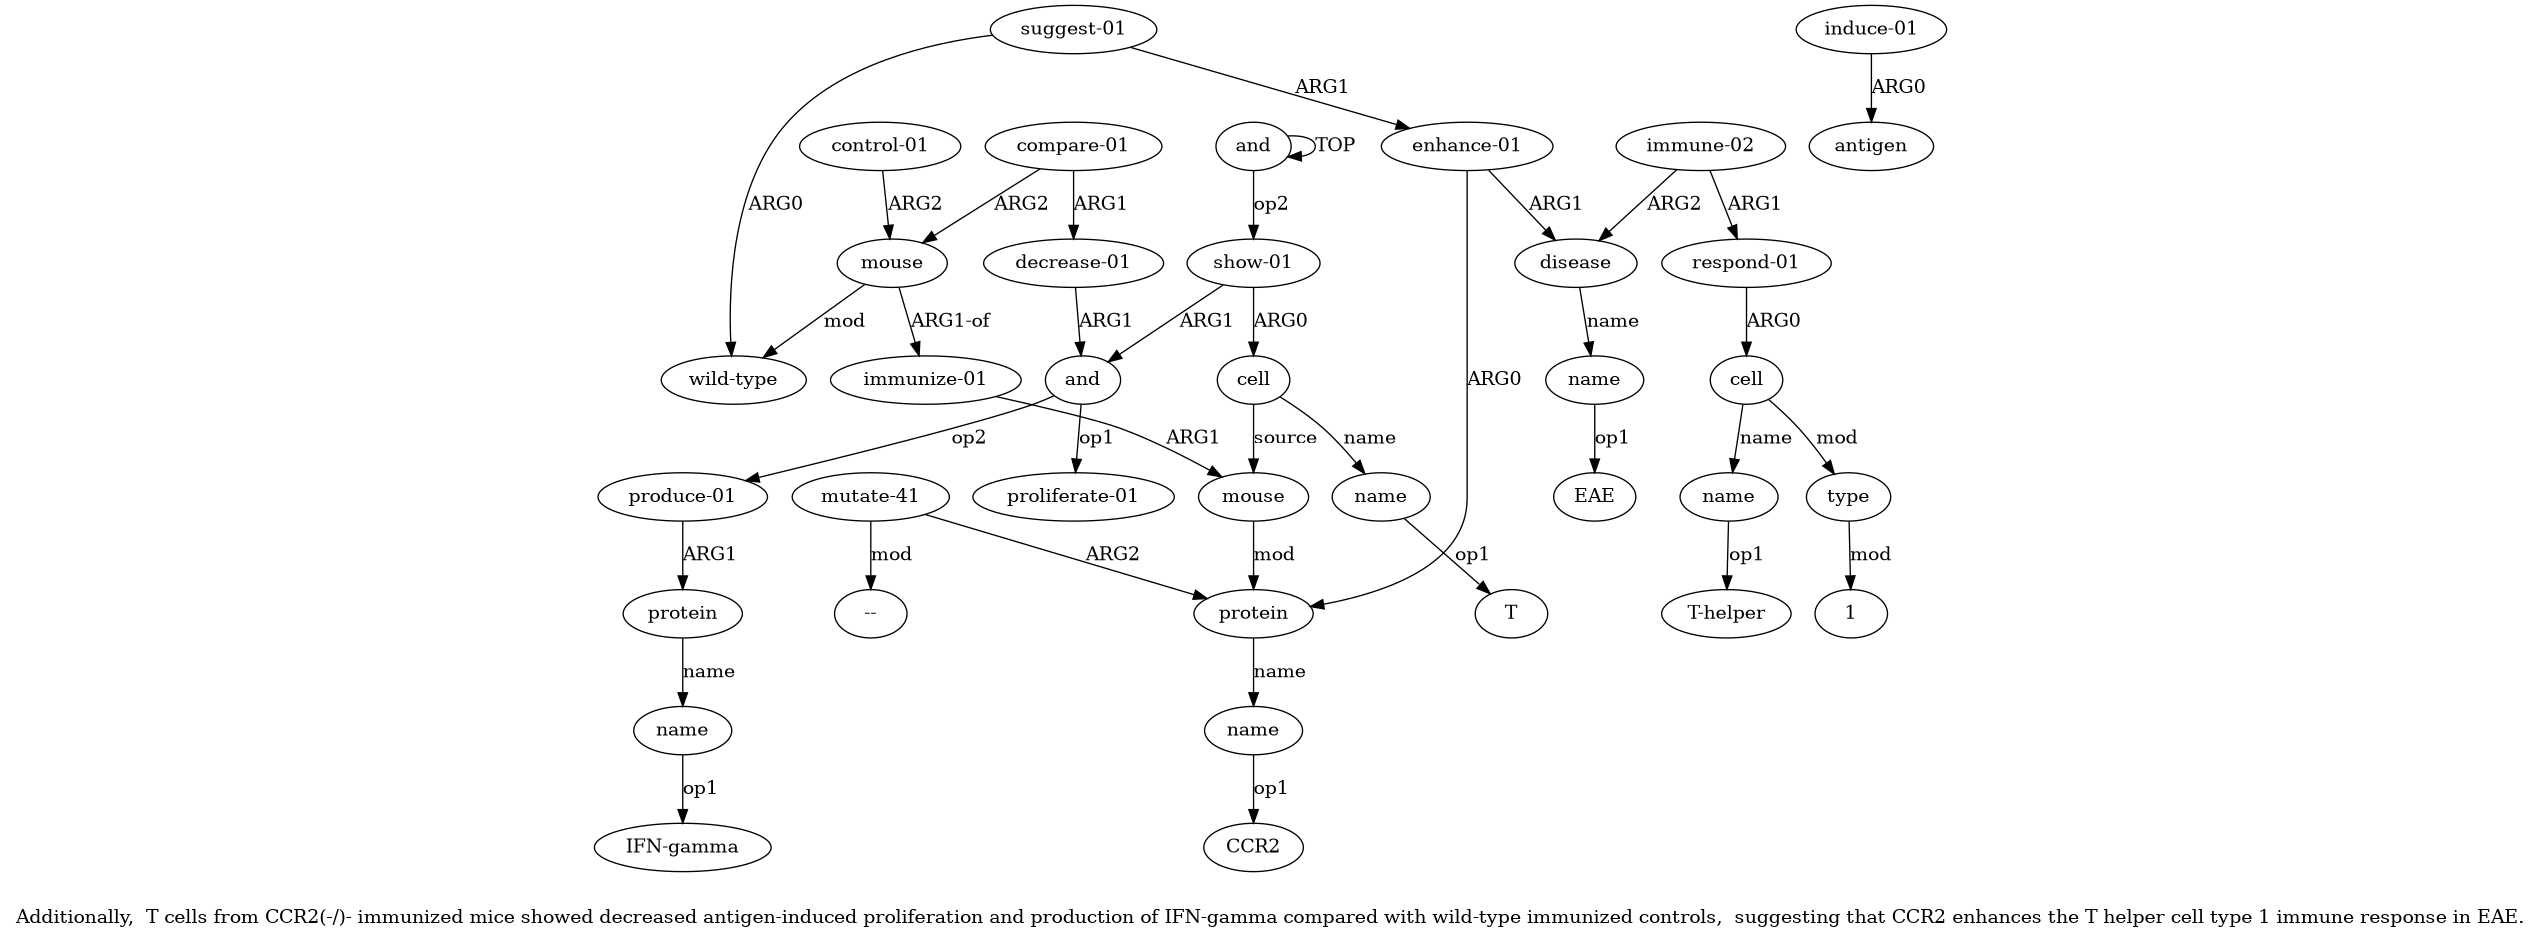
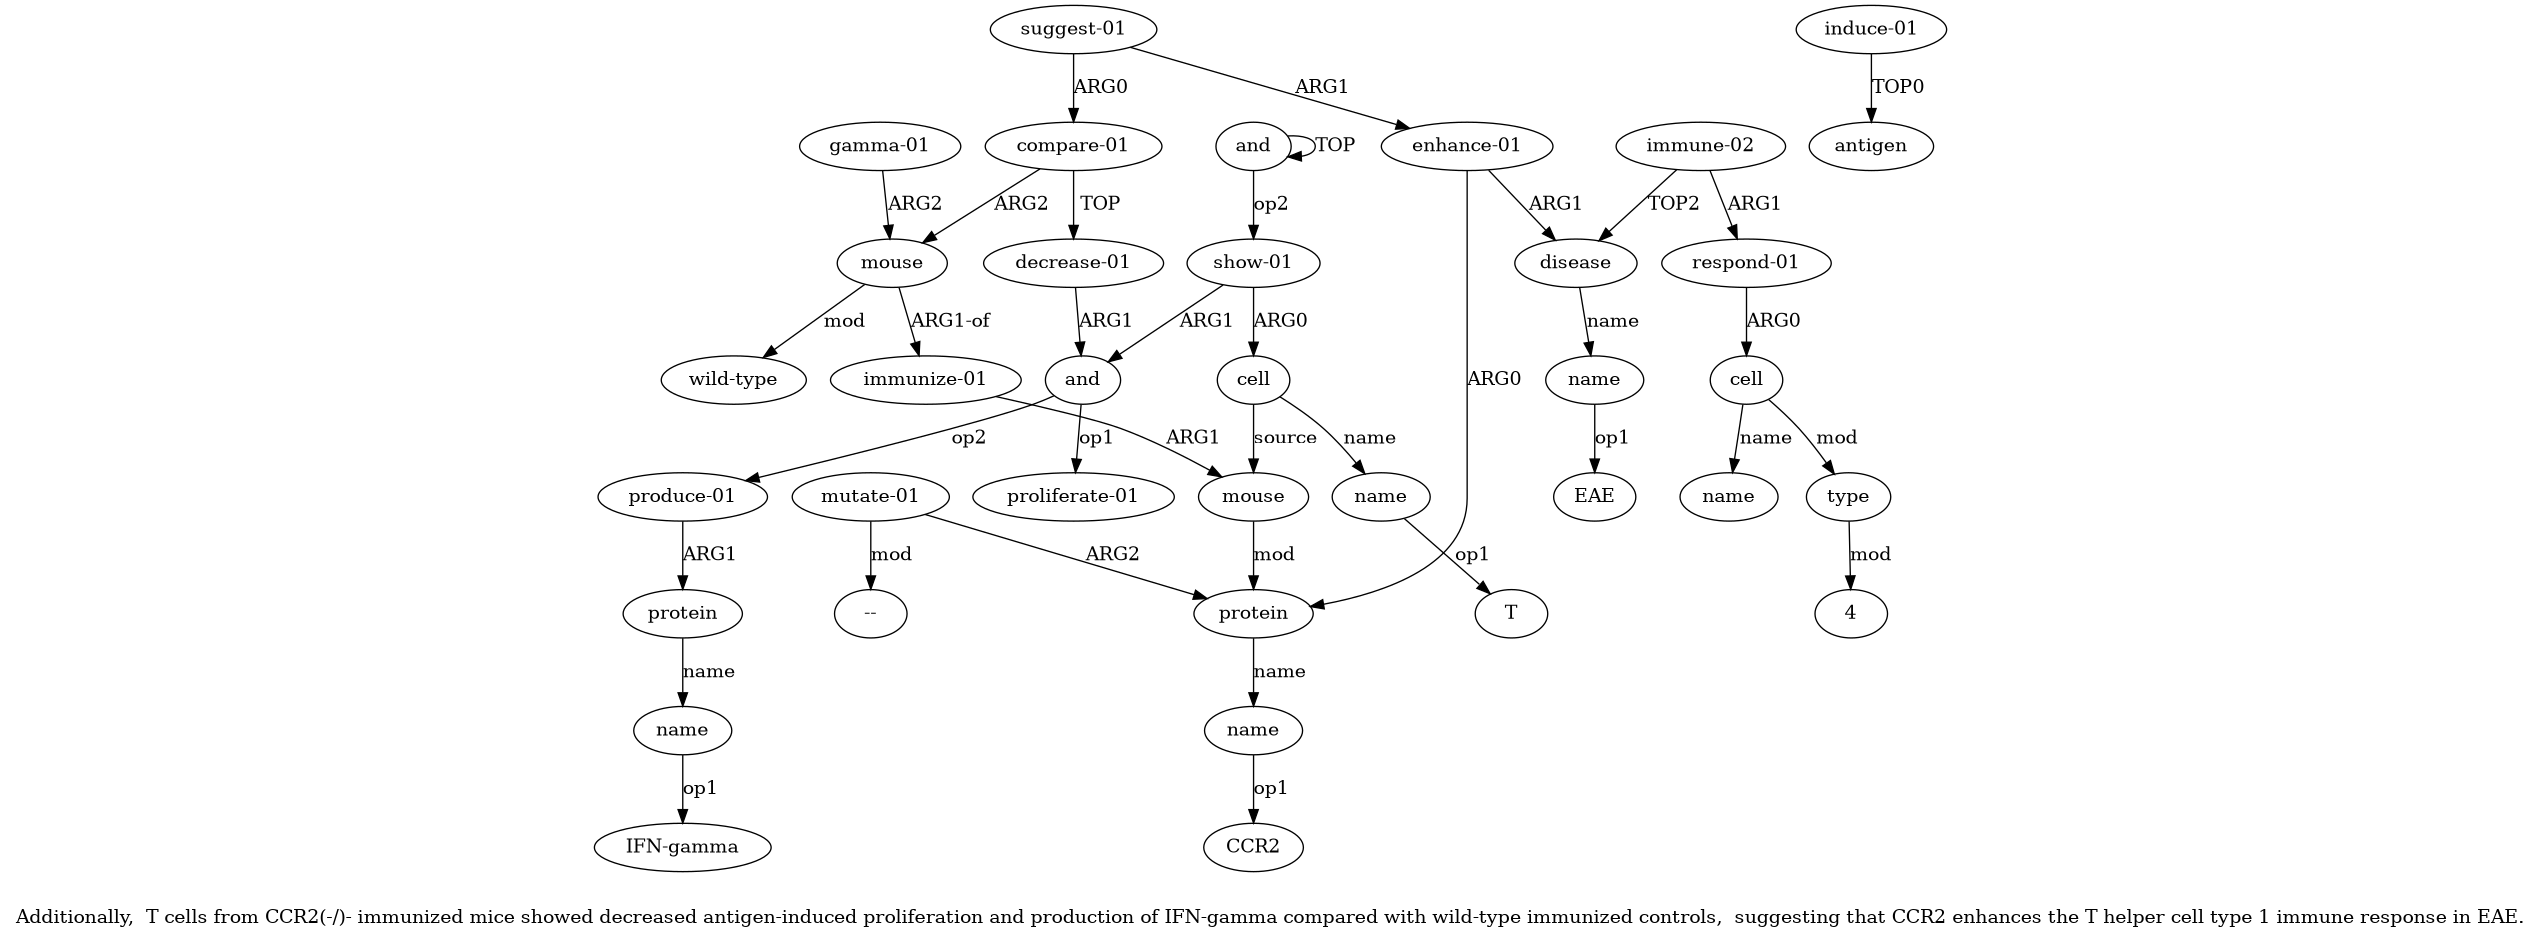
edge "induce-01" -> "antigen": label "ARG0" -> "TOP0"
edge "suggest-01" -> "wild-type": now "suggest-01" -> "compare-01"
node "control-01": label "control-01" -> "gamma-01"
edge "compare-01" -> "decrease-01": label "ARG1" -> "TOP"
edge "immune-02" -> "disease": label "ARG2" -> "TOP2"
node "mutate-41": label "mutate-41" -> "mutate-01"
node "T-helper": removed
node "1": label "1" -> "4"
